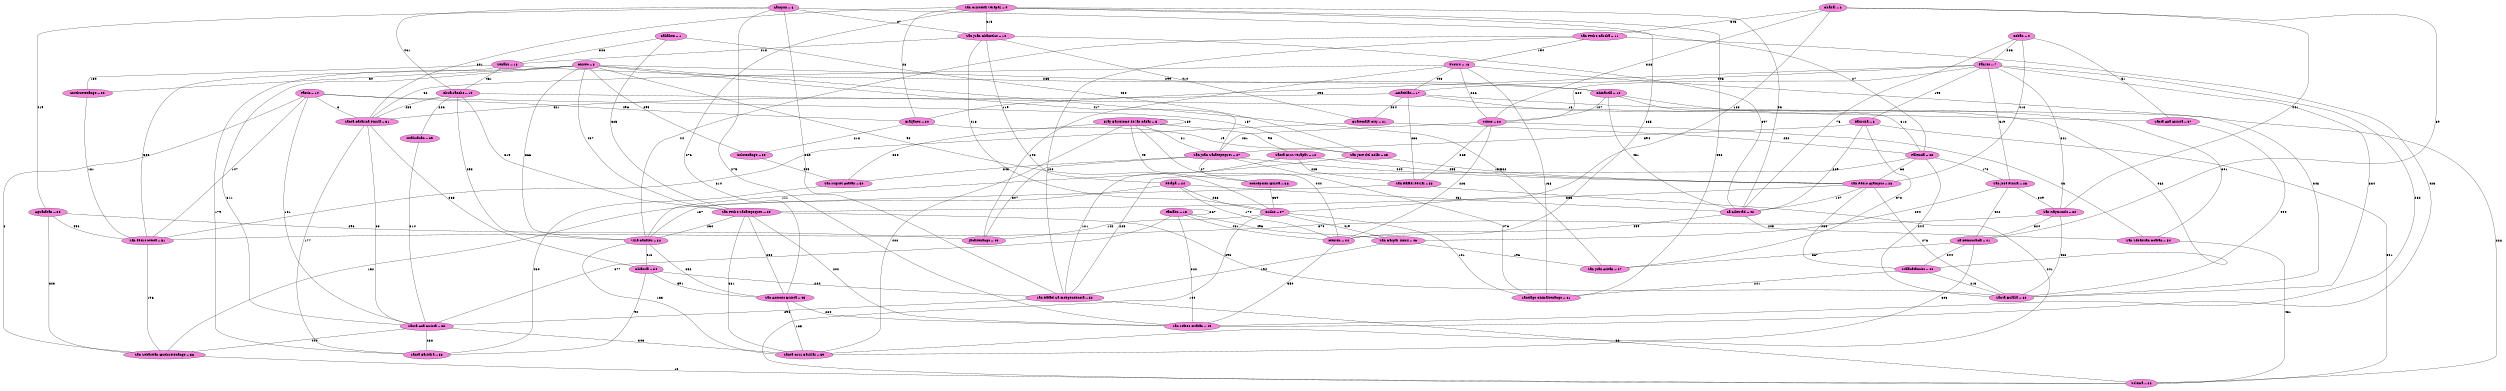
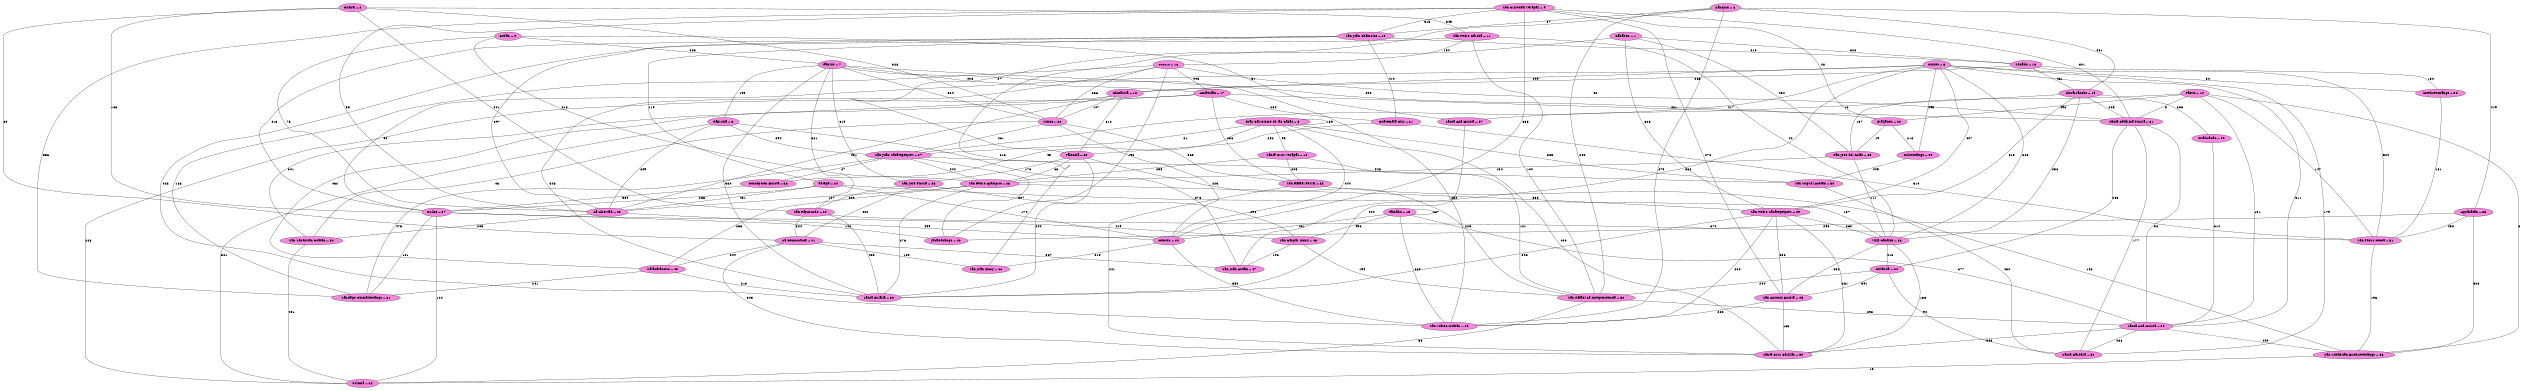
node "San Juan Ixcoy -- 48": added
